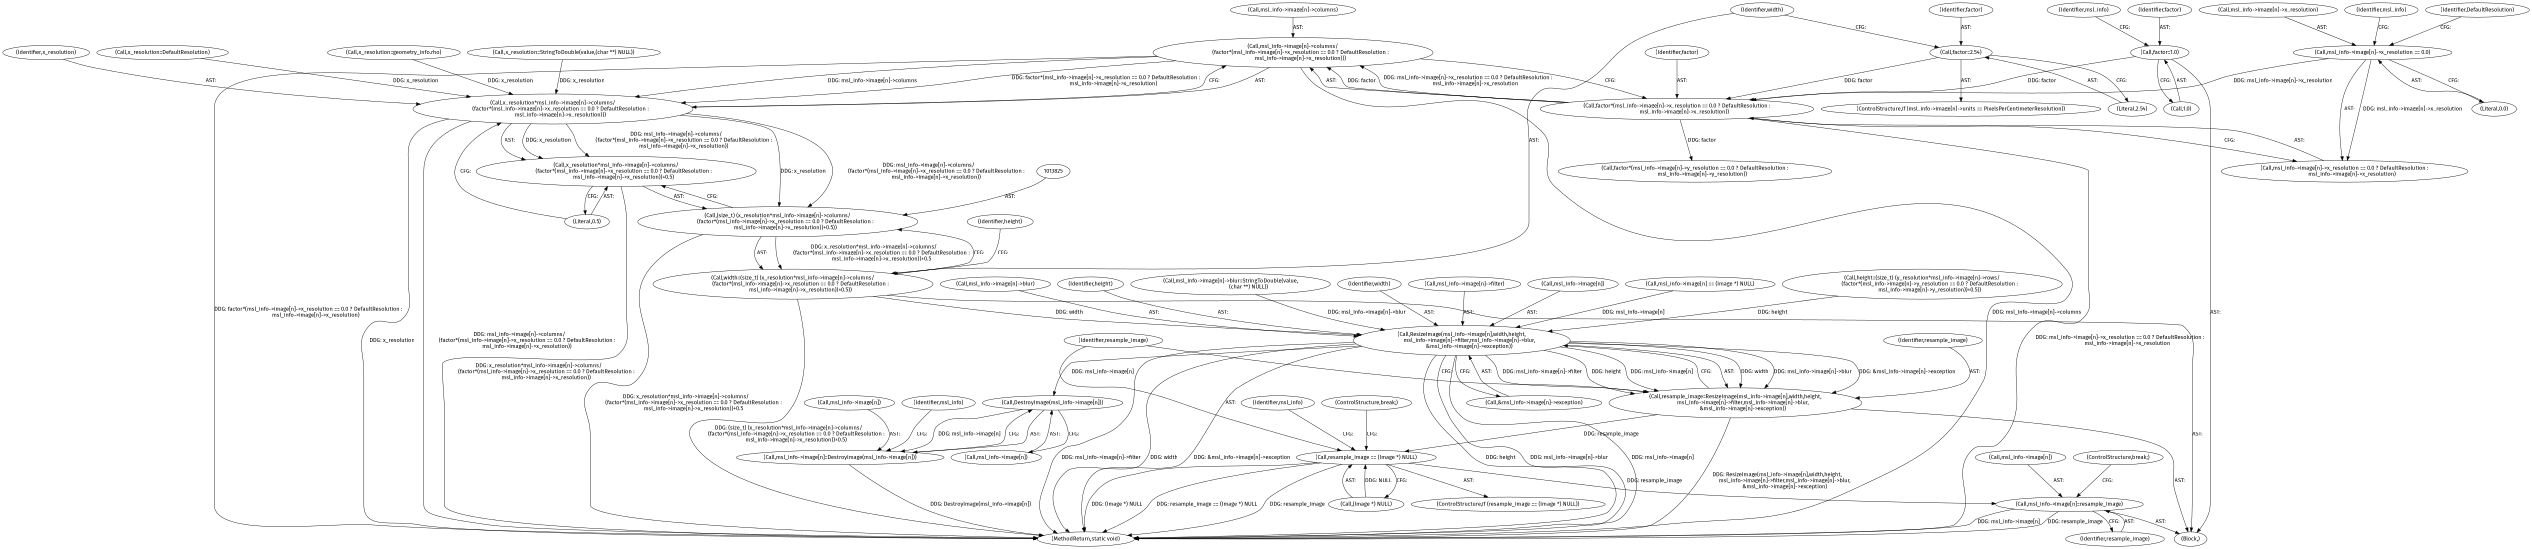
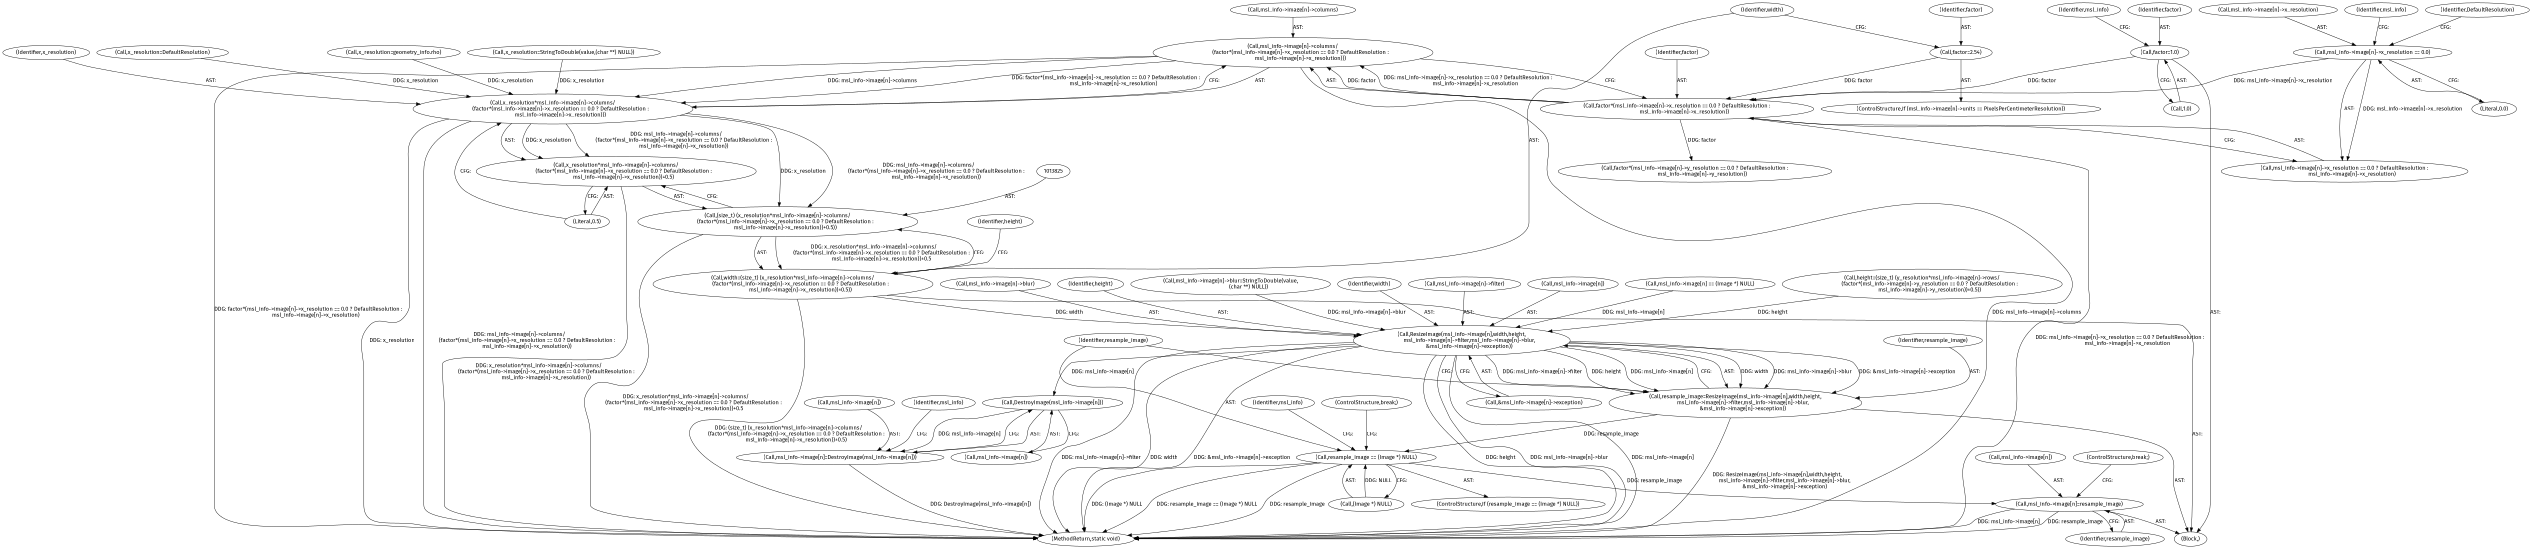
node "(Literal,2.54)": removed
